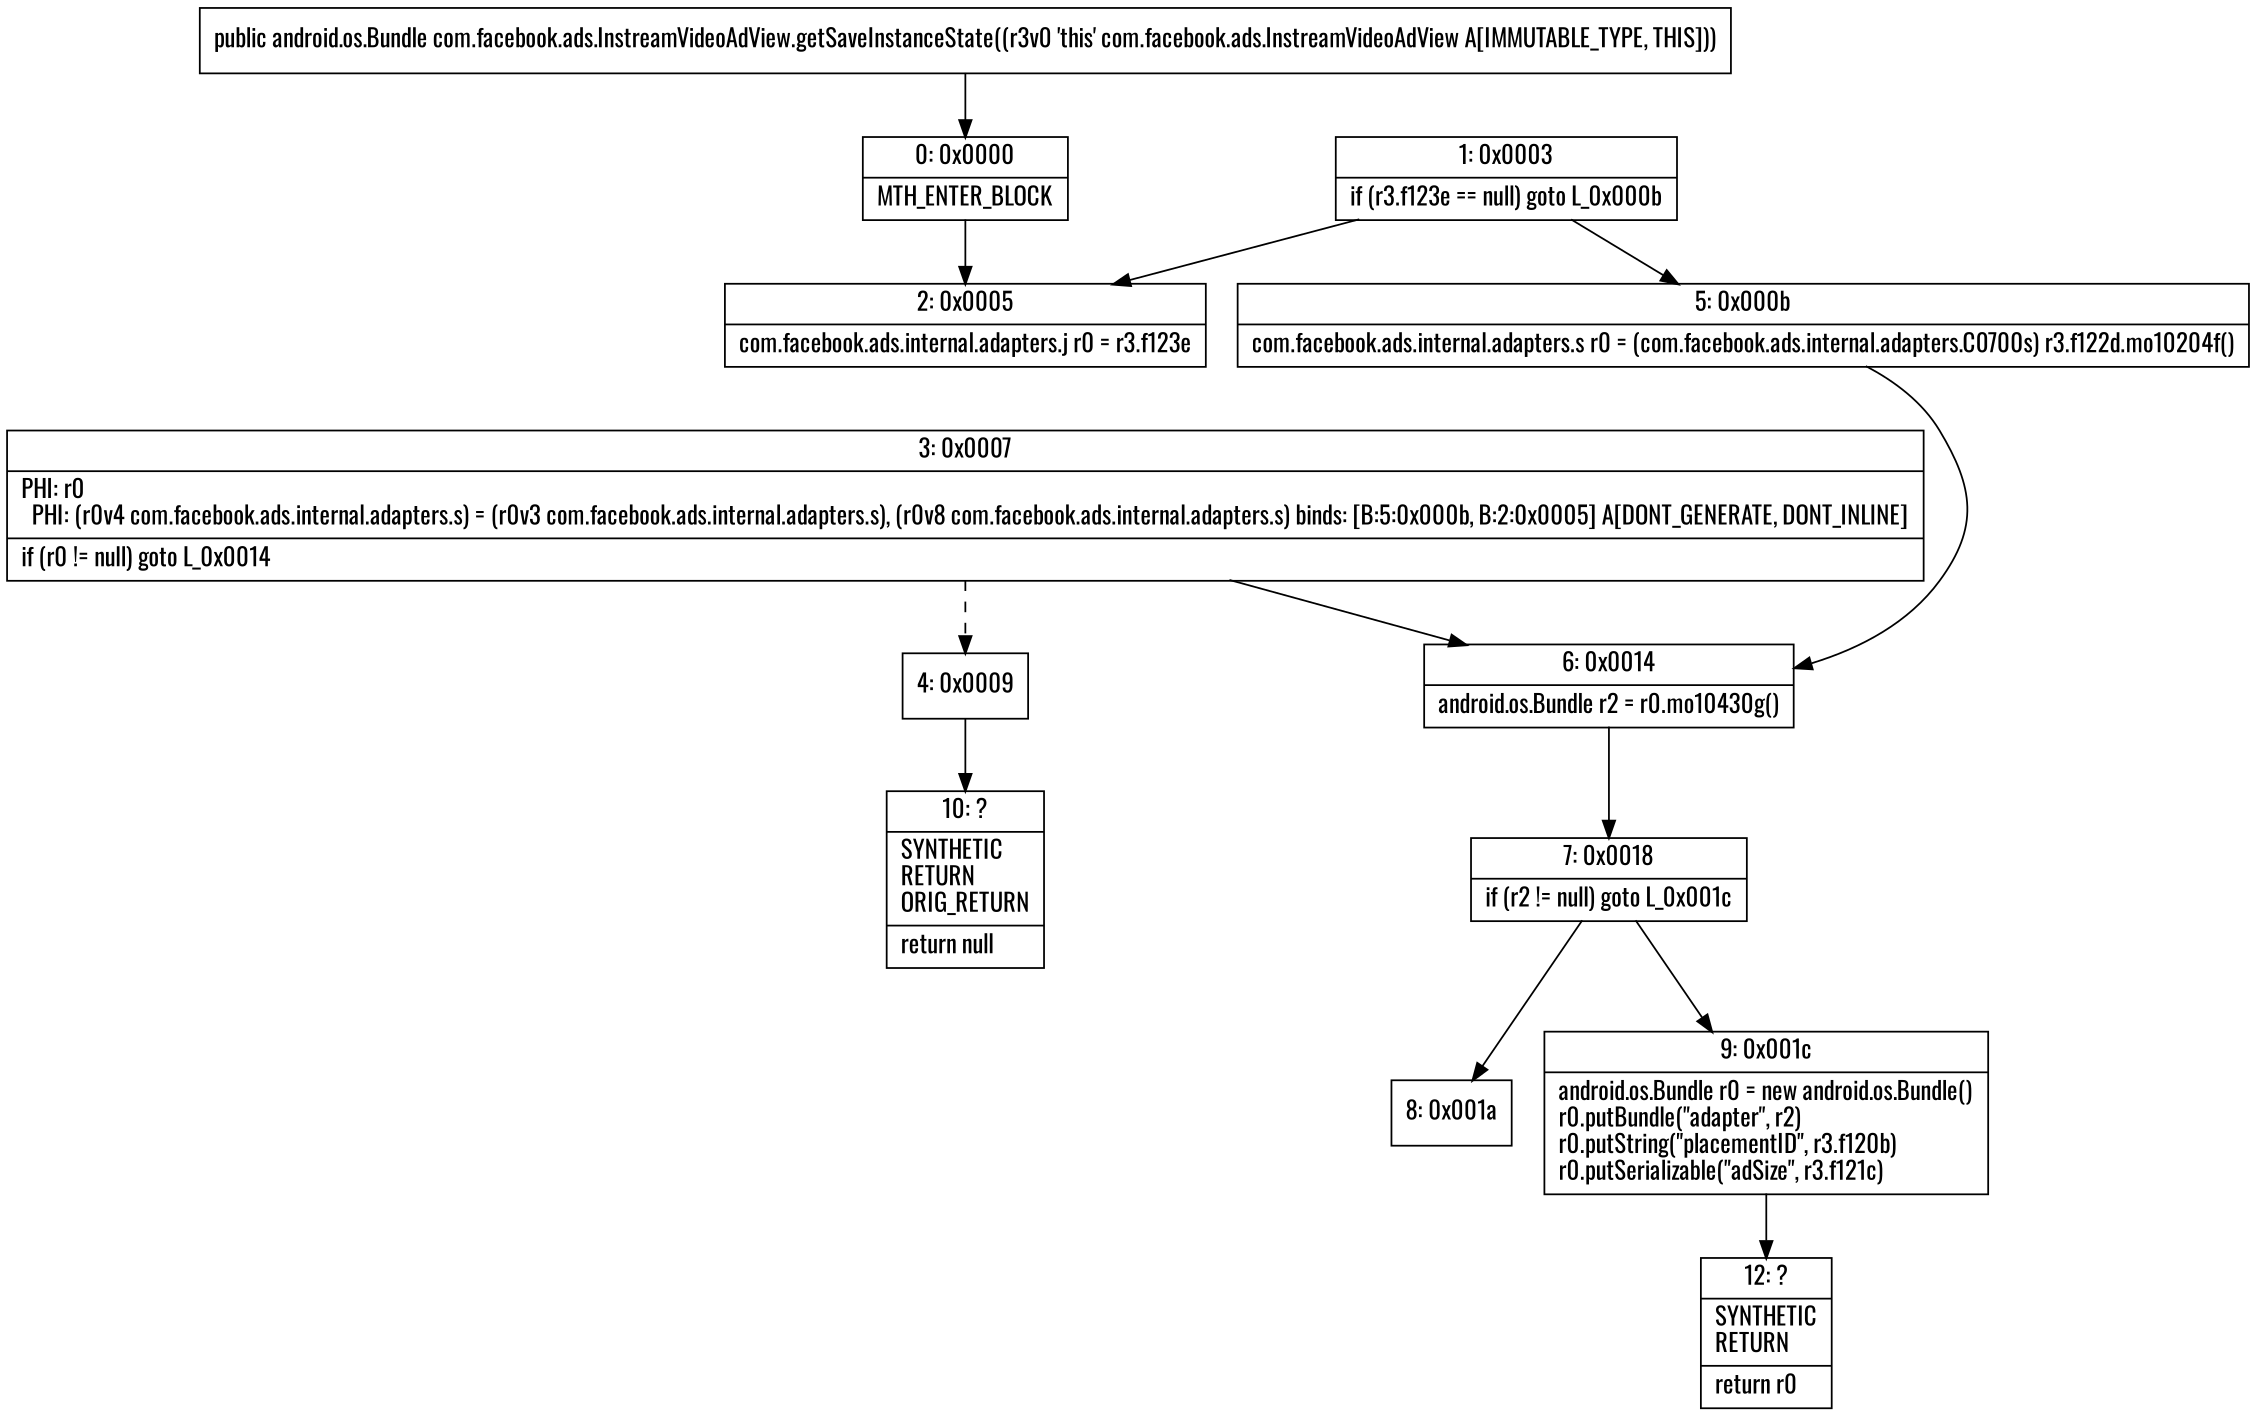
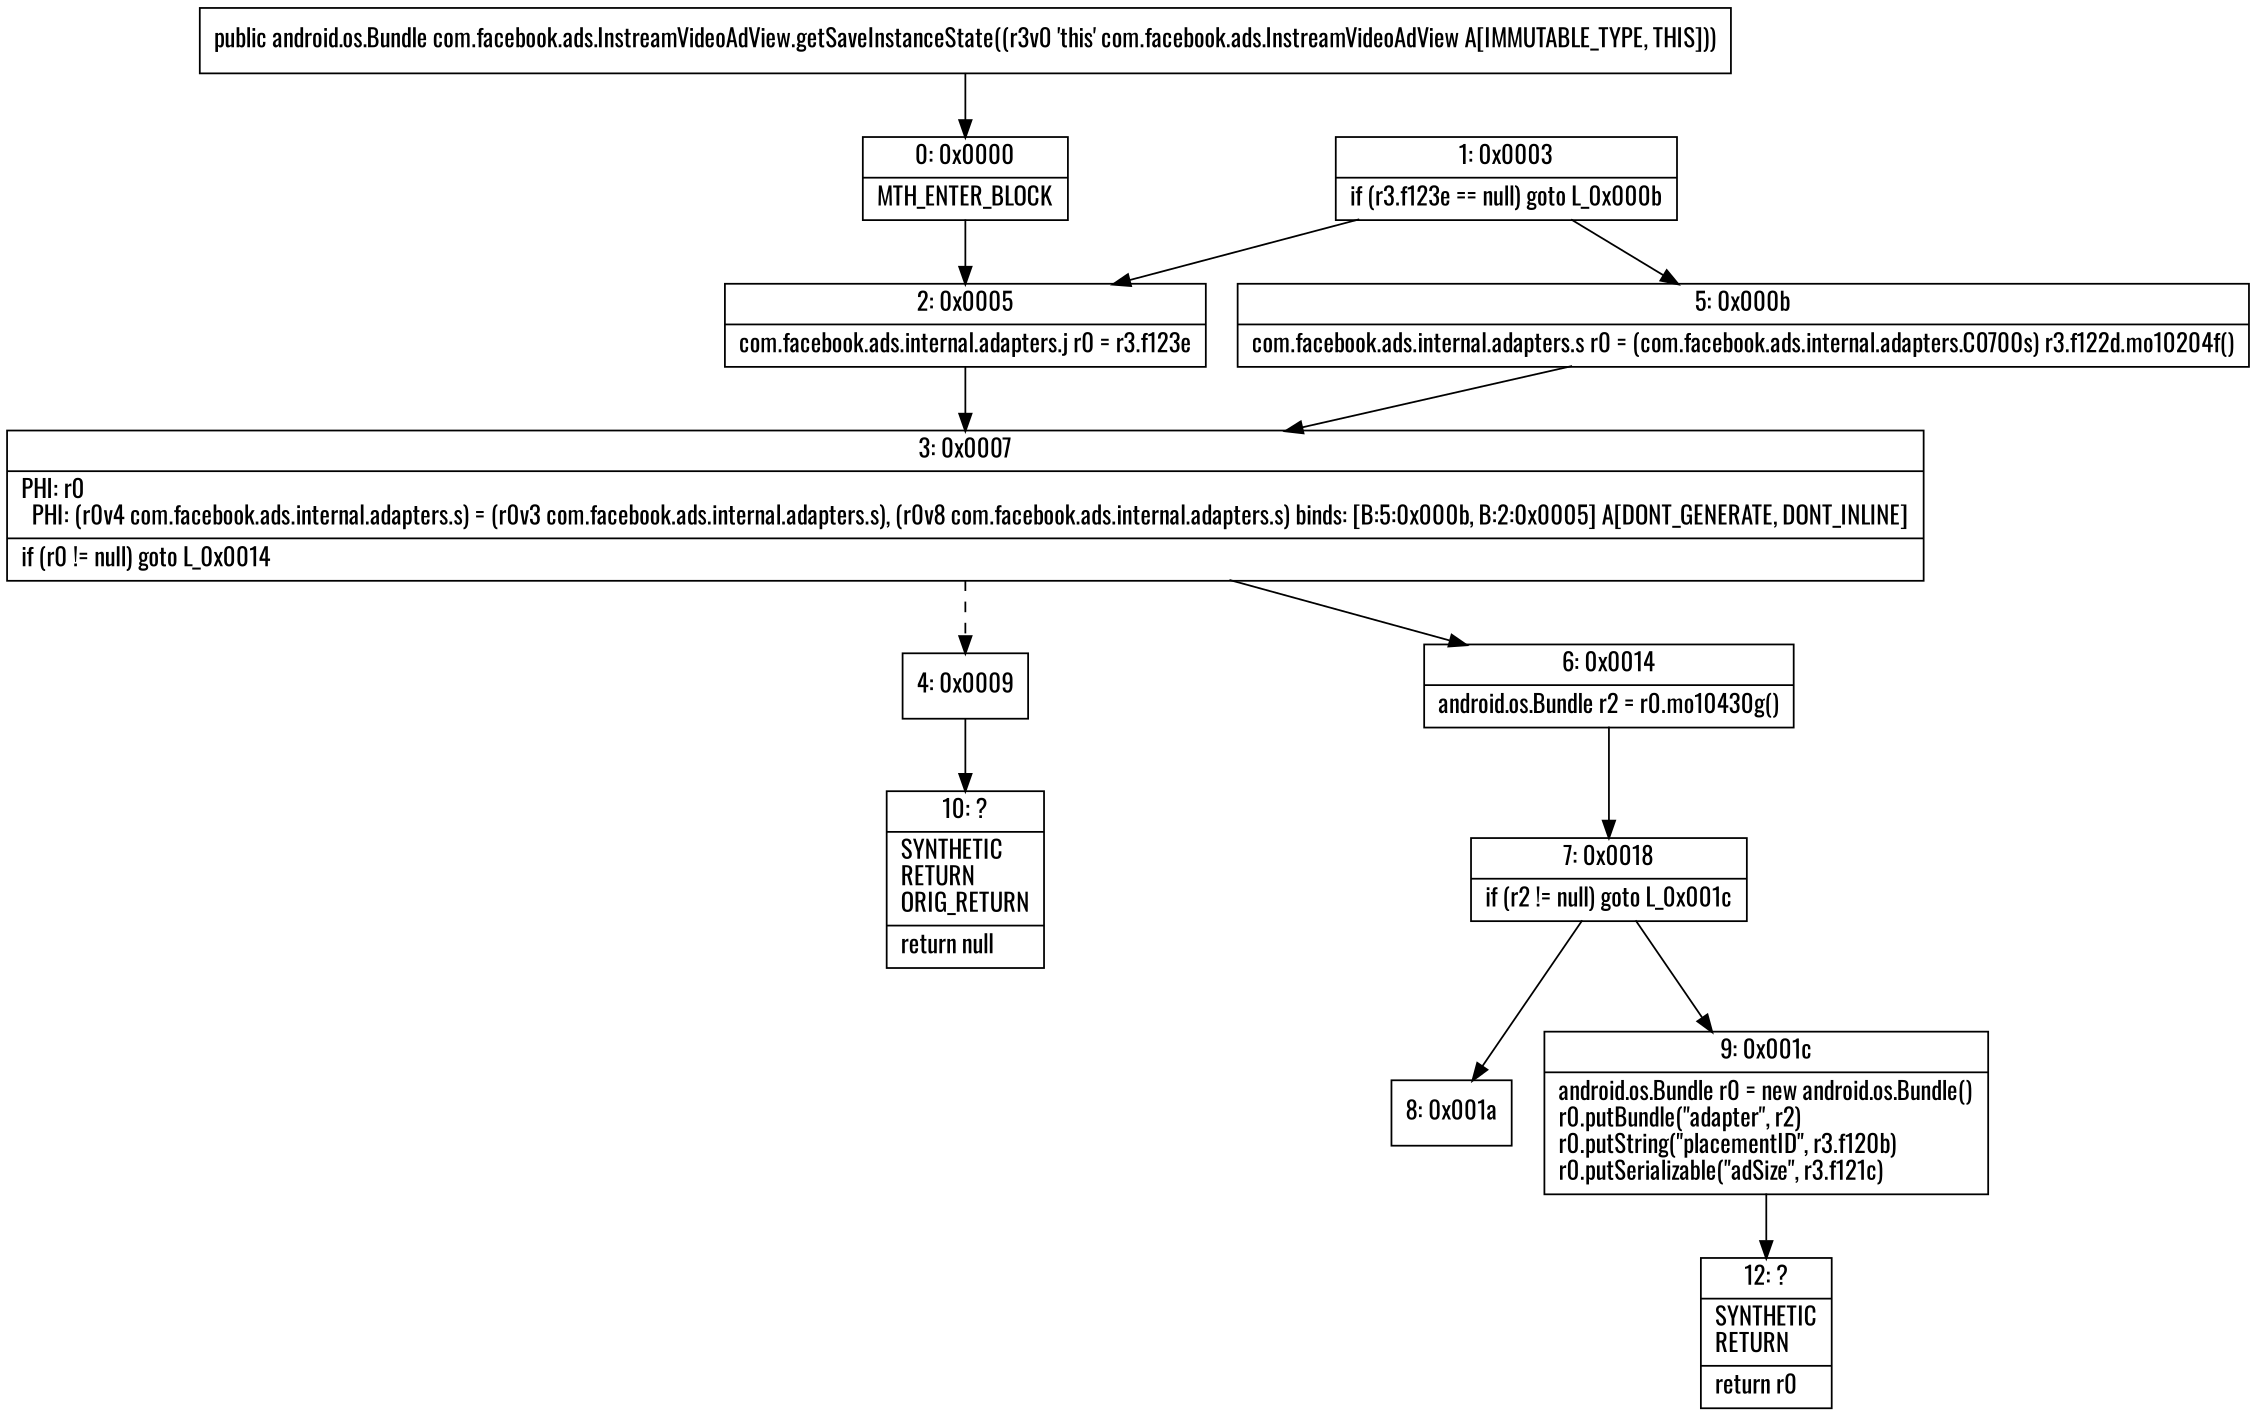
edge "2: 0x0005" -> "3: 0x0007": added
edge "5: 0x000b" -> "6: 0x0014": now "5: 0x000b" -> "3: 0x0007"
